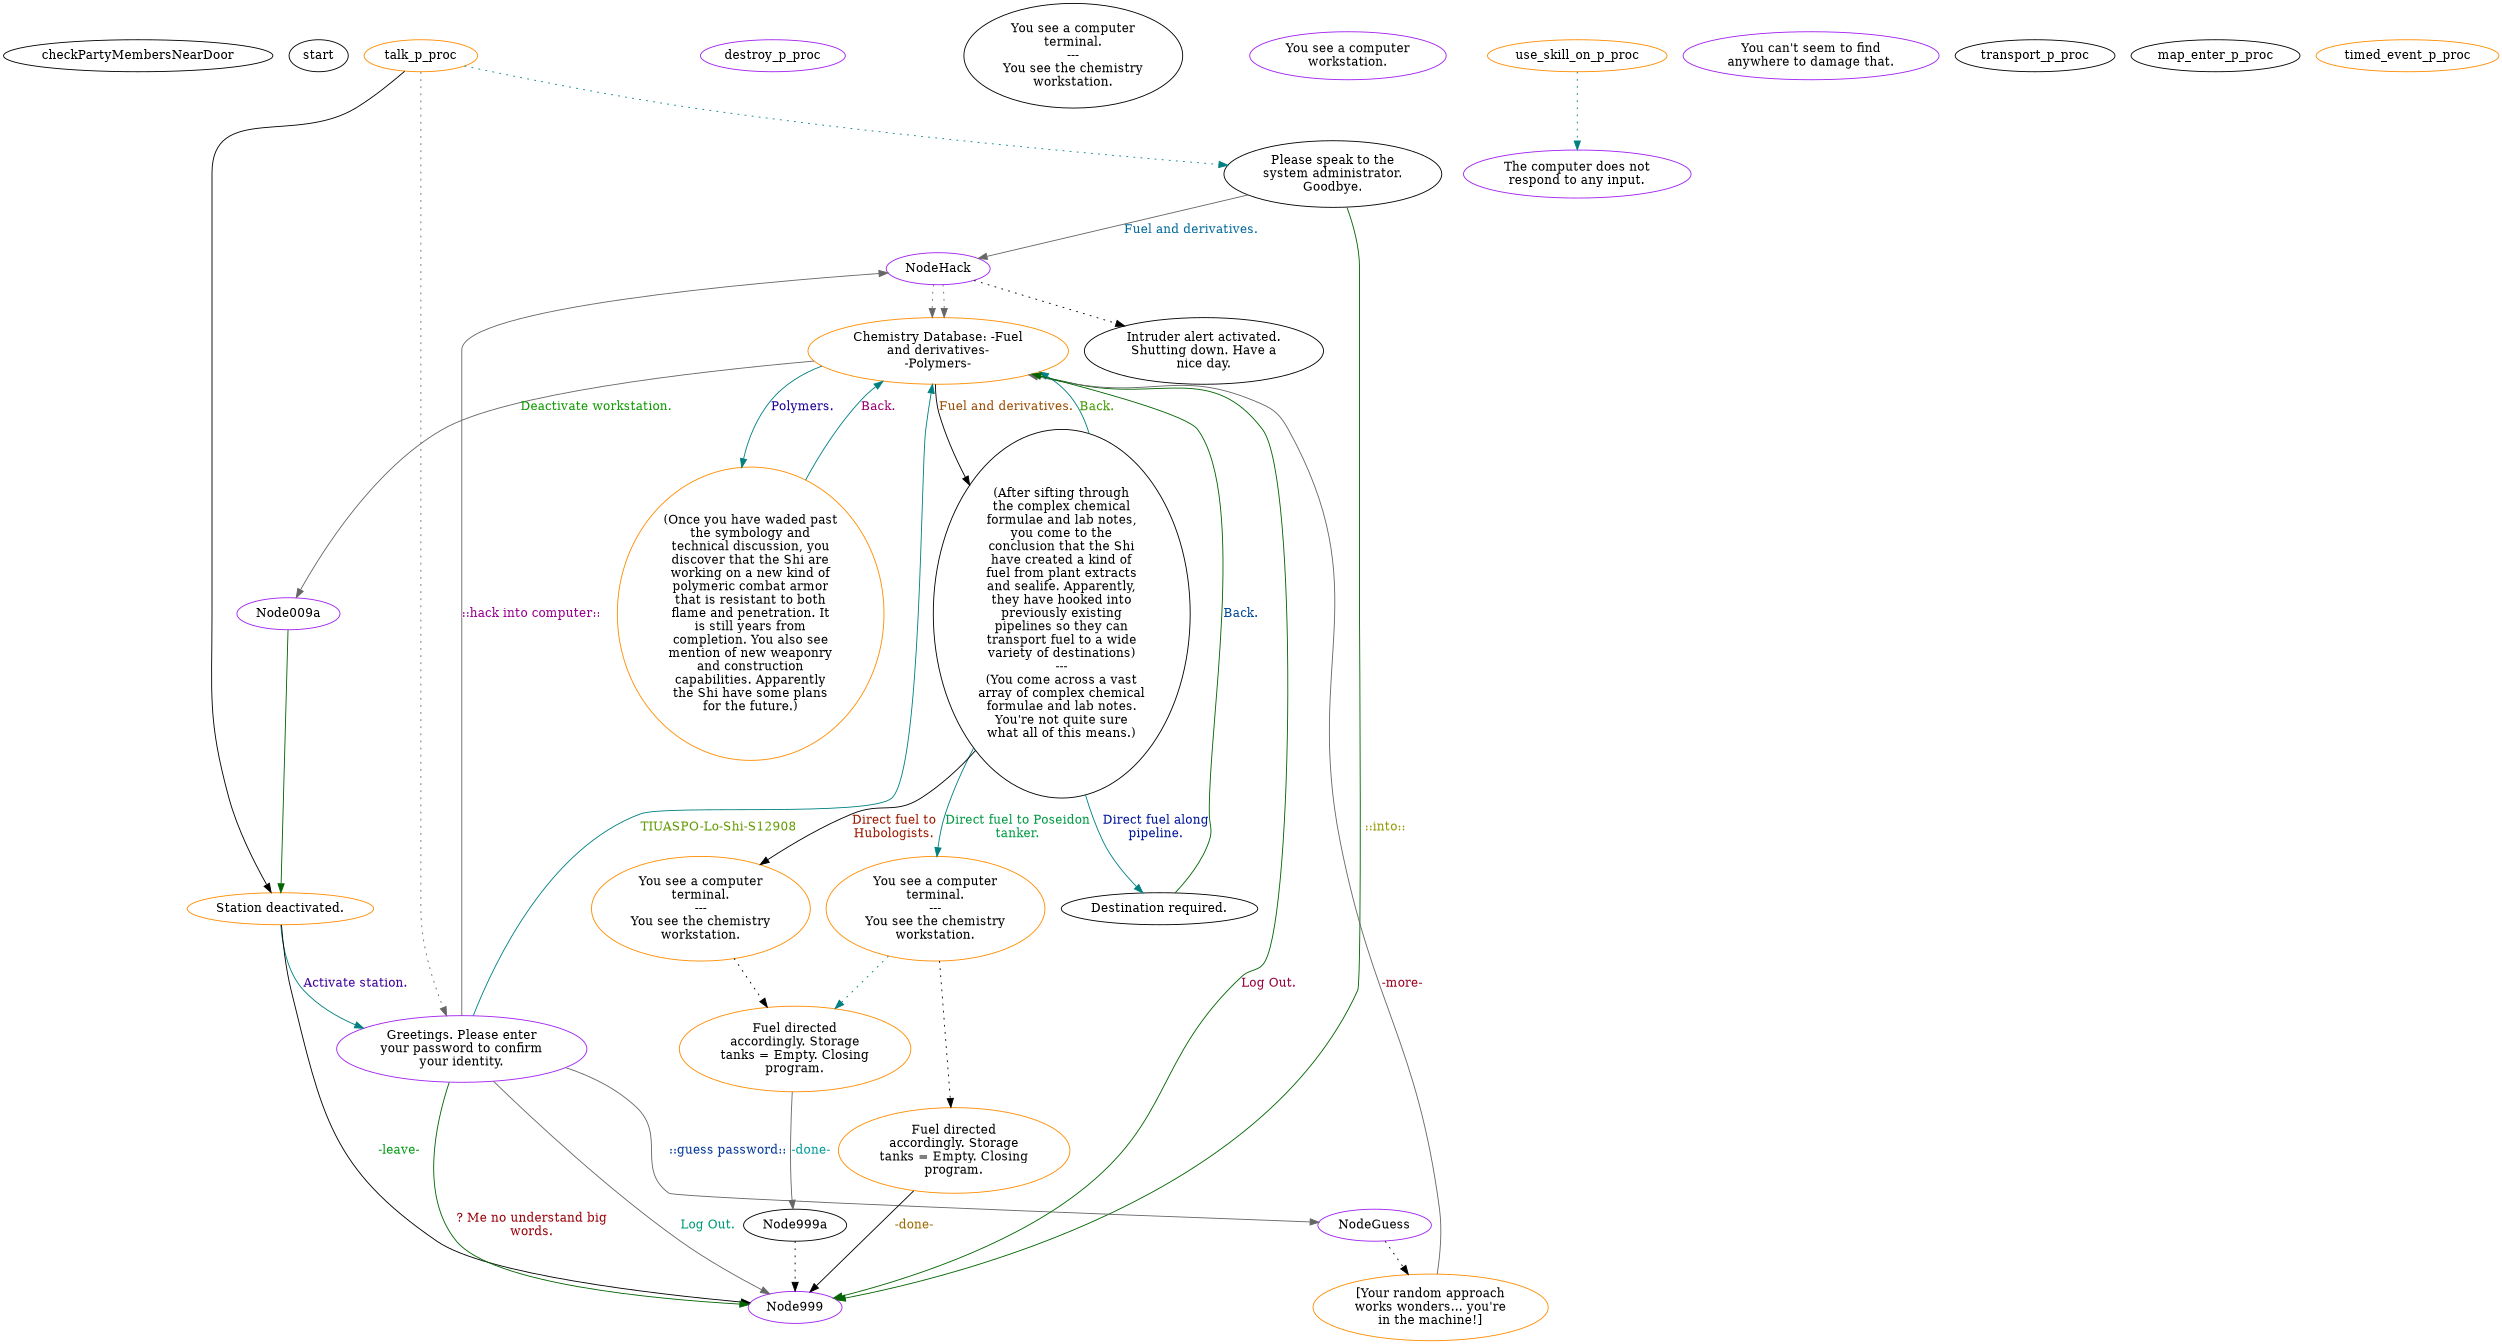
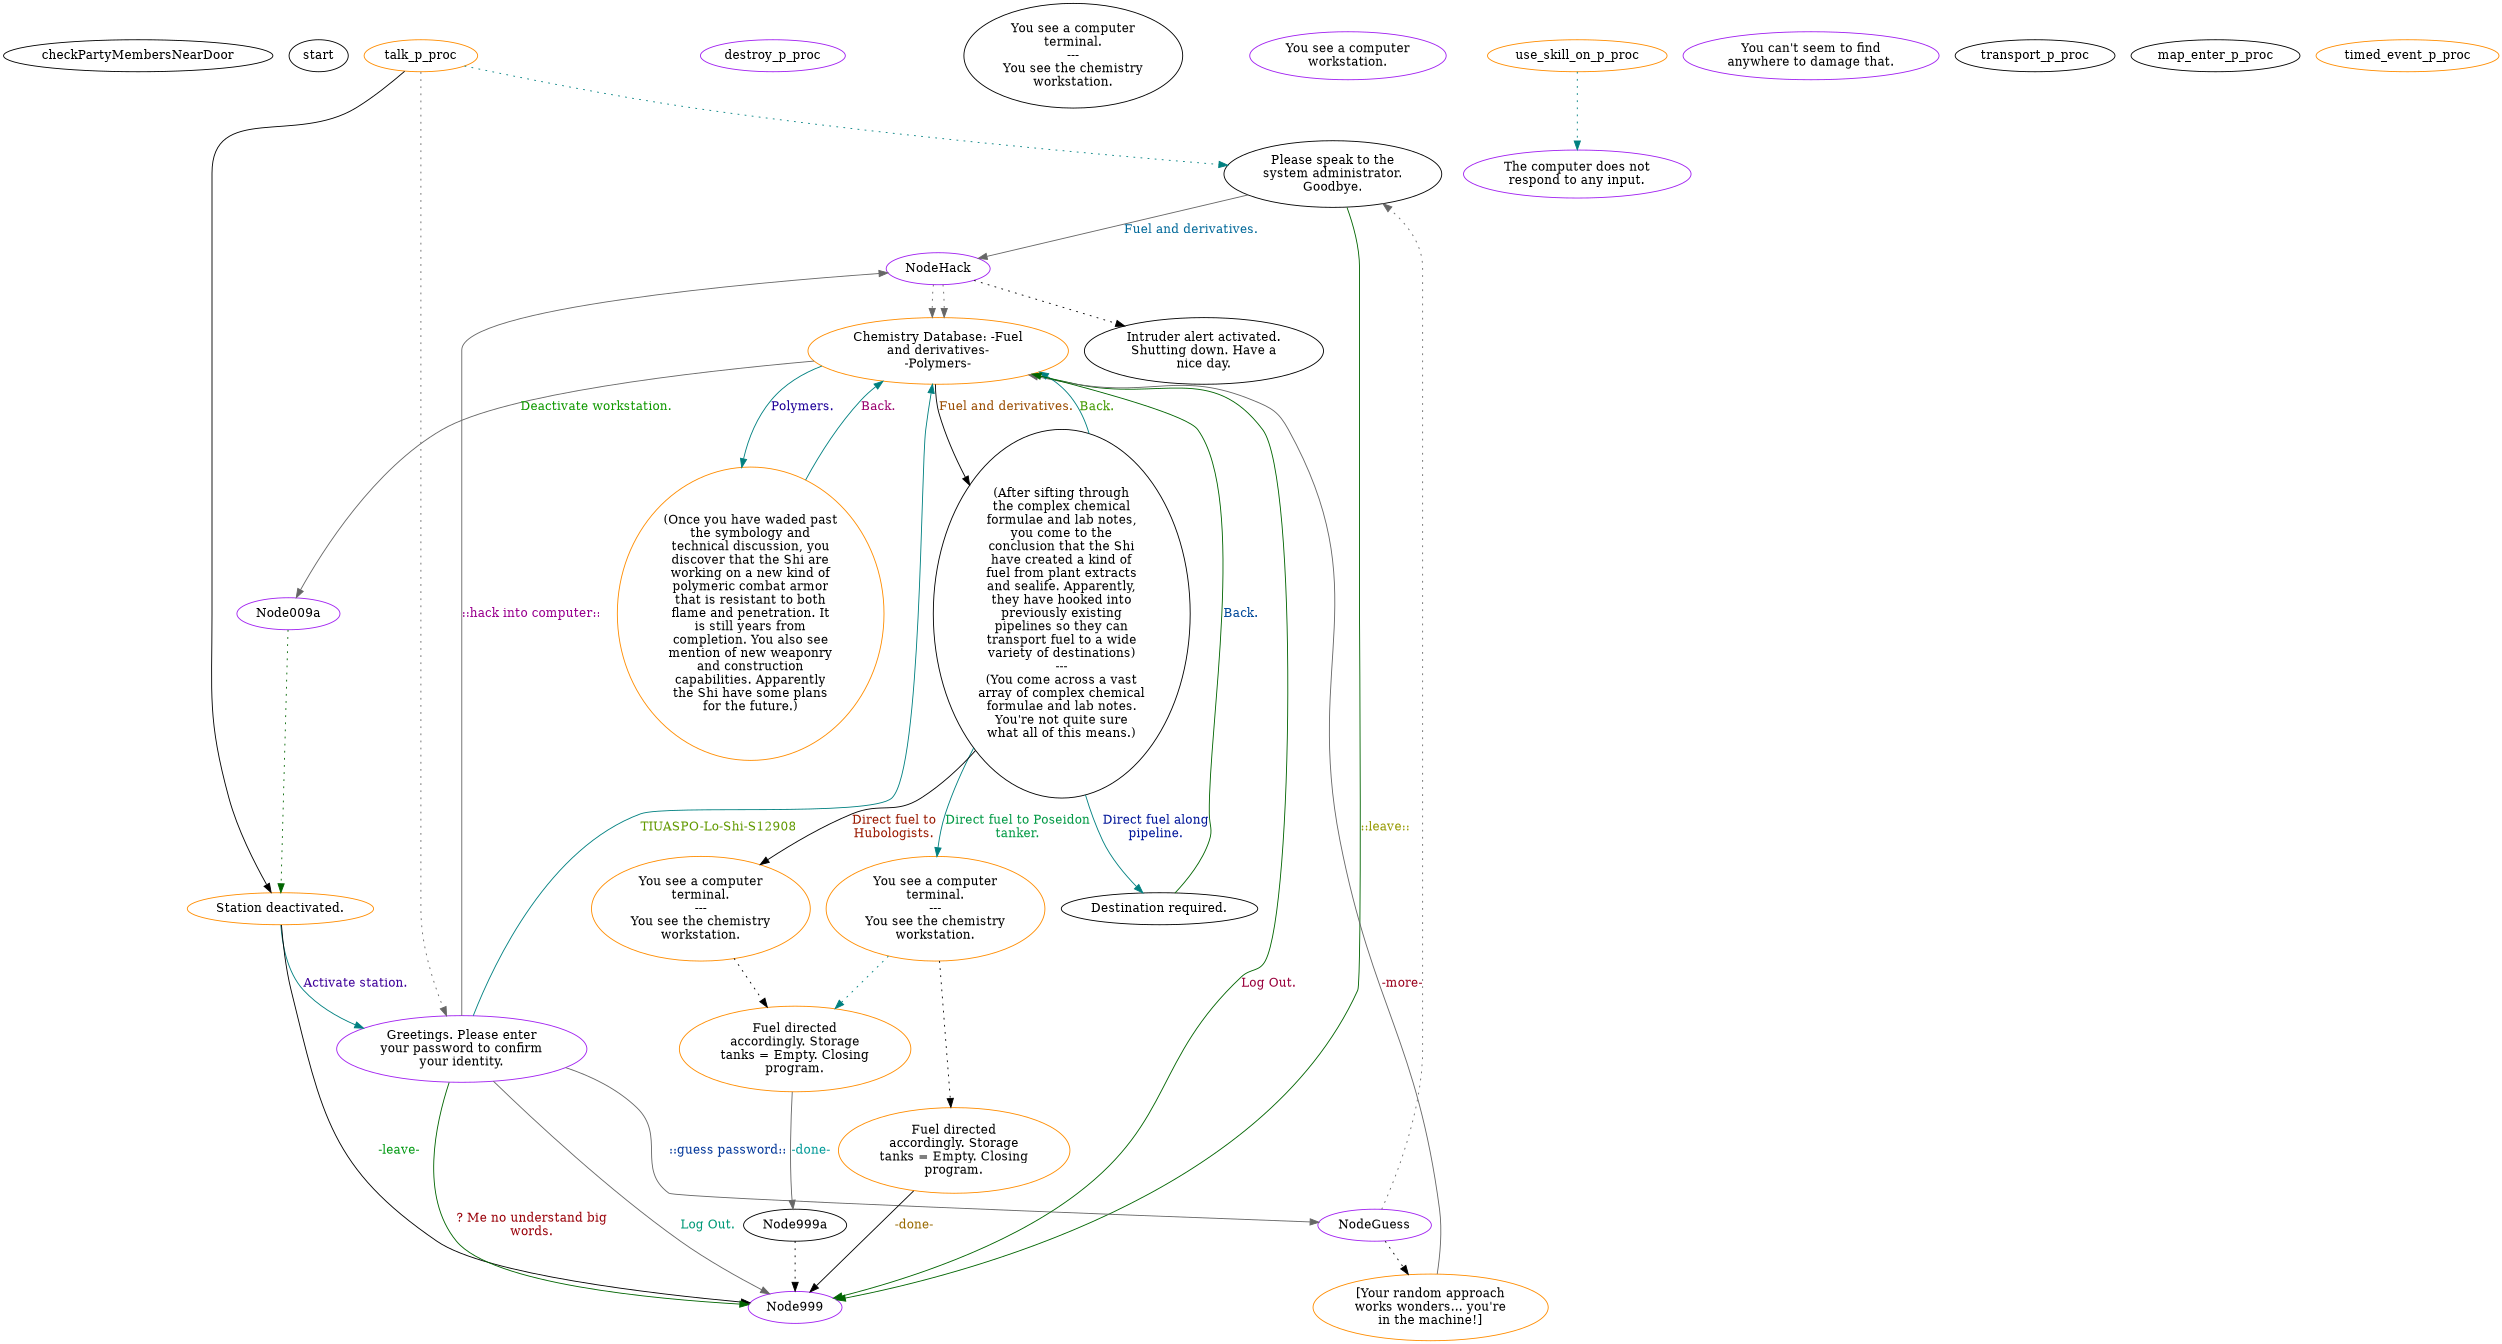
edge "NodeGuess" -> "Please speak to the system administrator. Goodbye.": added
edge "Node009a" -> "Station deactivated.": style solid -> dotted
edge "Please speak to the system administrator. Goodbye." -> "Node999": label "::into::" -> "::leave::"
